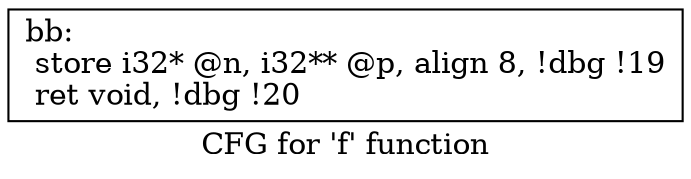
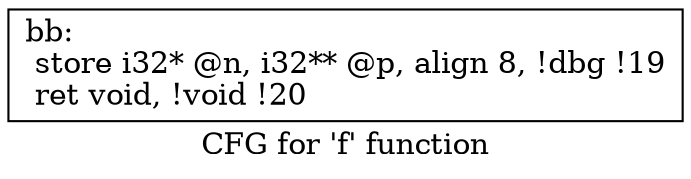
node "bb:": text "ret void, !dbg !20" -> "ret void, !void !20"
